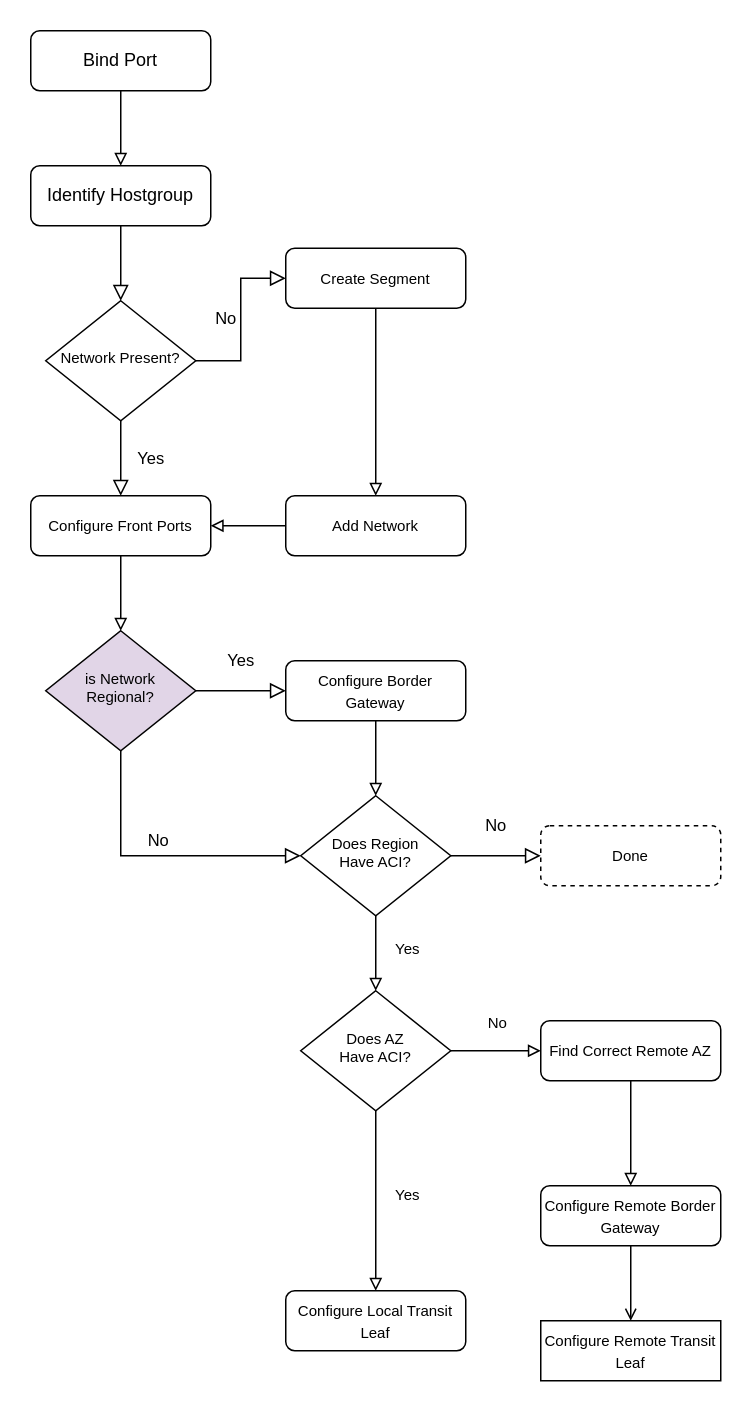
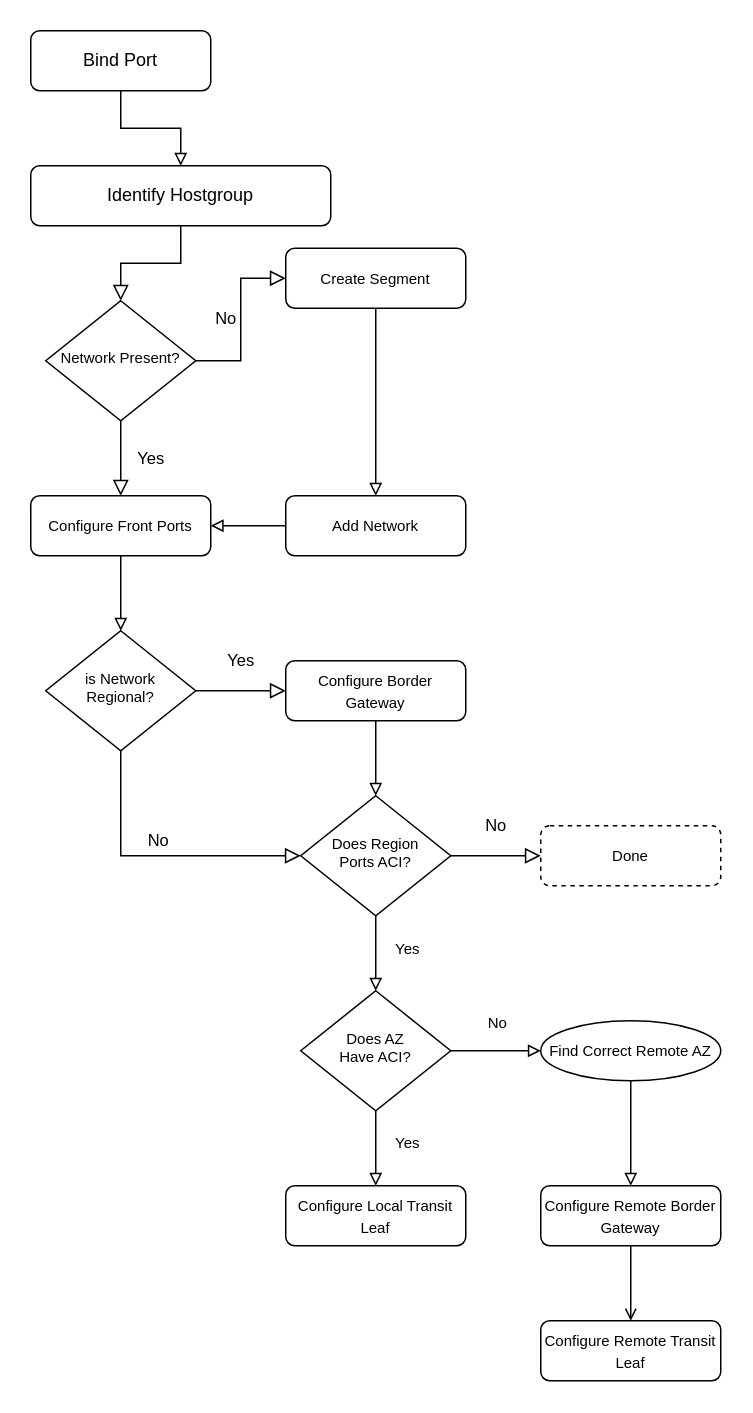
node "Identify Hostgroup": size 180x60 -> 300x60
node "is Network Regional?": fillcolor #e1d5e7 -> #ffffff
node "Does Region Have ACI?": label "Does Region Have ACI?" -> "Does Region Ports ACI?"
node "Find Correct Remote AZ": shape rounded rectangle -> ellipse
node "Configure Local Transit Leaf": moved (376, 1321) -> (376, 1216)
node "Configure Remote Transit Leaf": shape rectangle -> rounded rectangle
